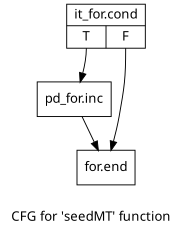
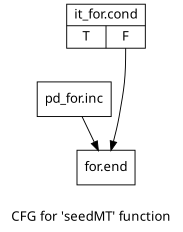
edge "it_for.cond" -> "pd_for.inc": removed
